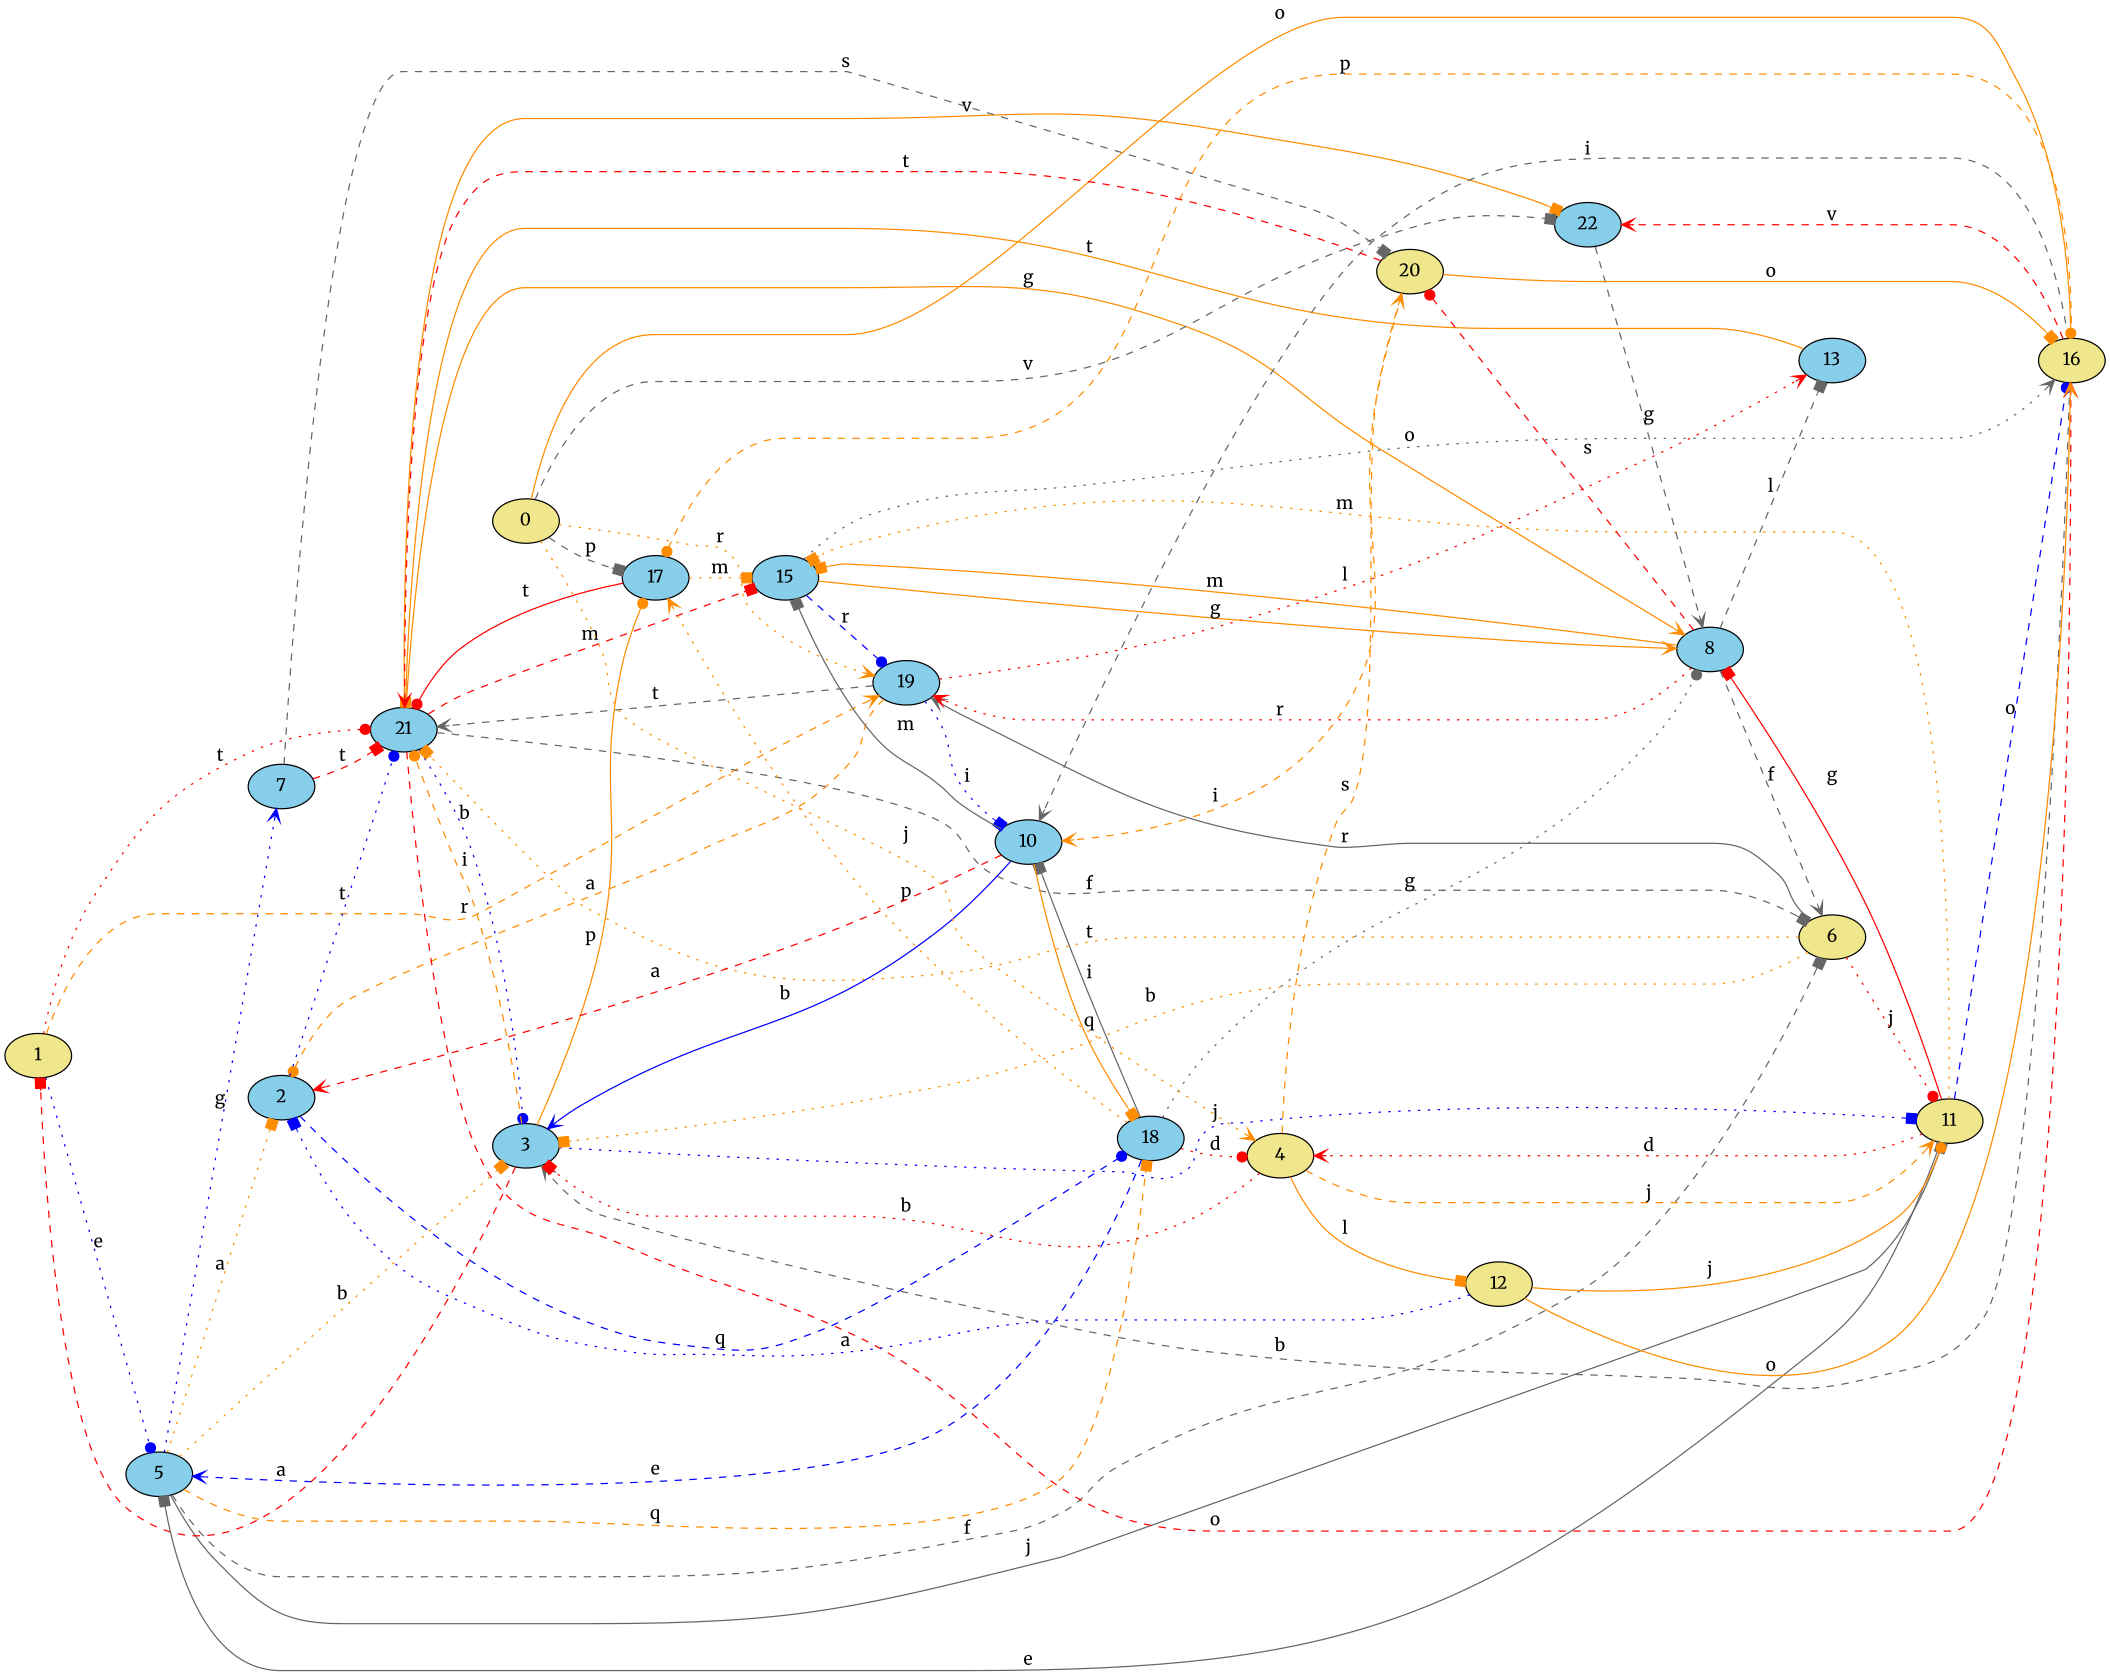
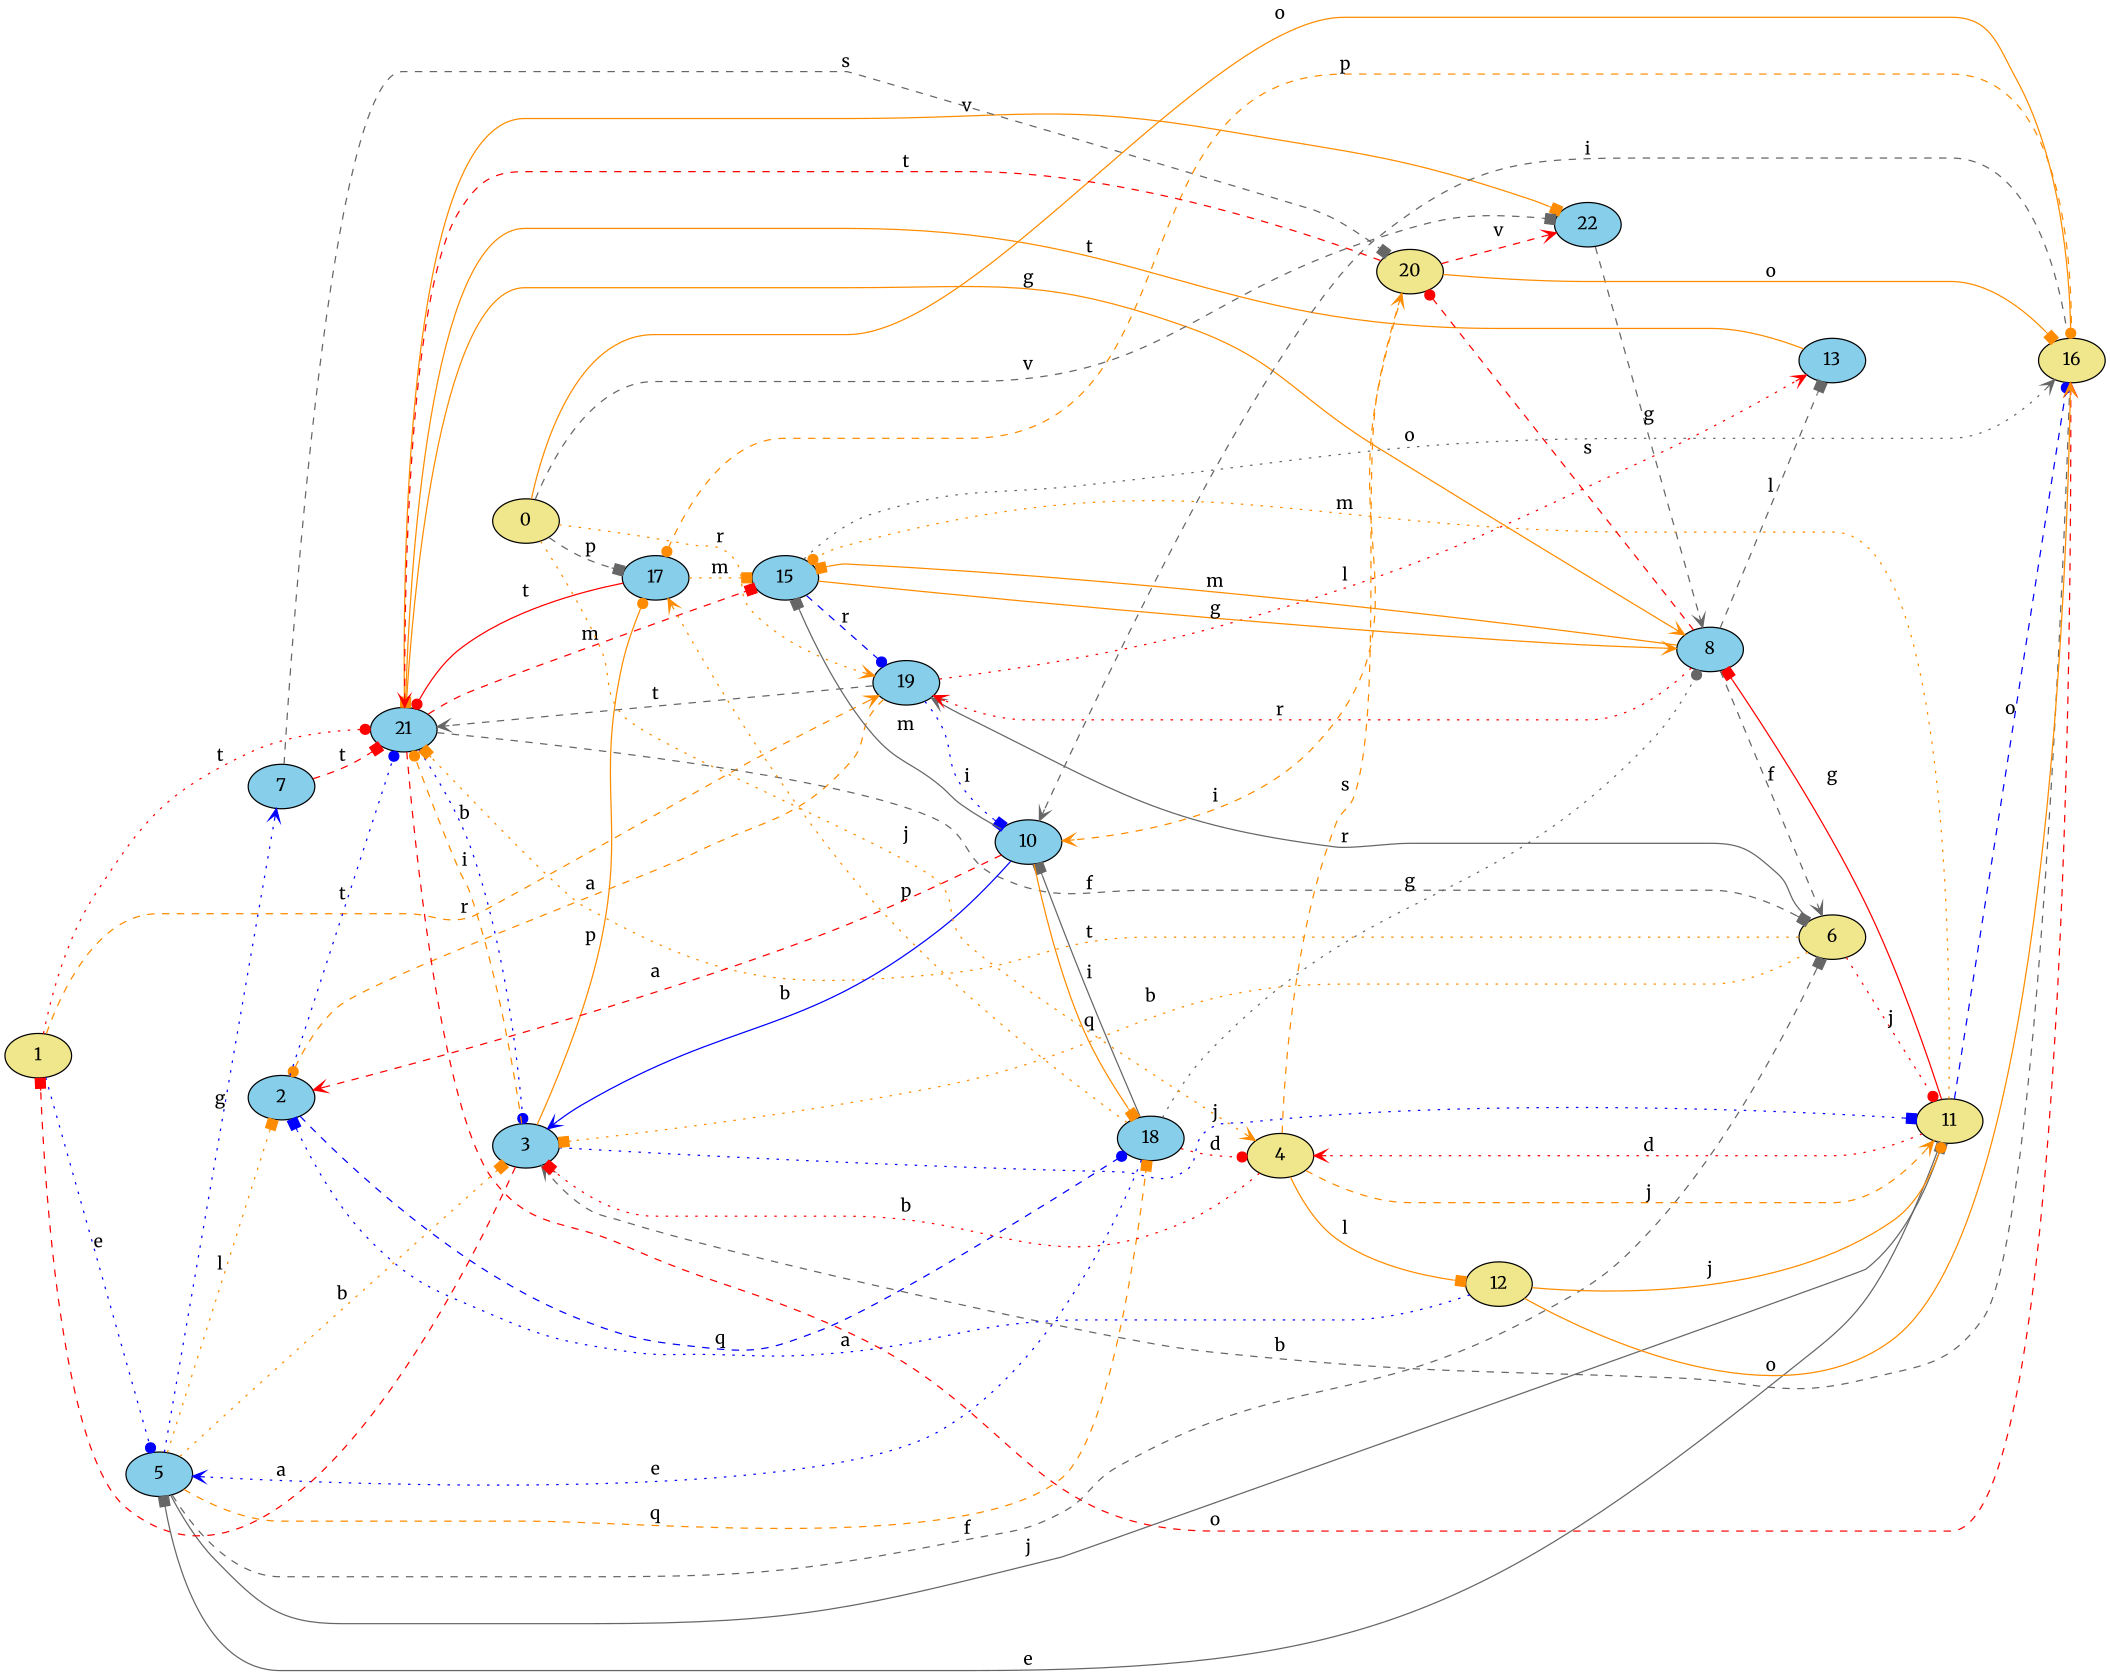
edge "16" -> "22": now "20" -> "22"
edge "11" -> "15": arrowhead box -> dot
edge "5" -> "2": label "a" -> "l"
edge "18" -> "5": style dashed -> dotted
